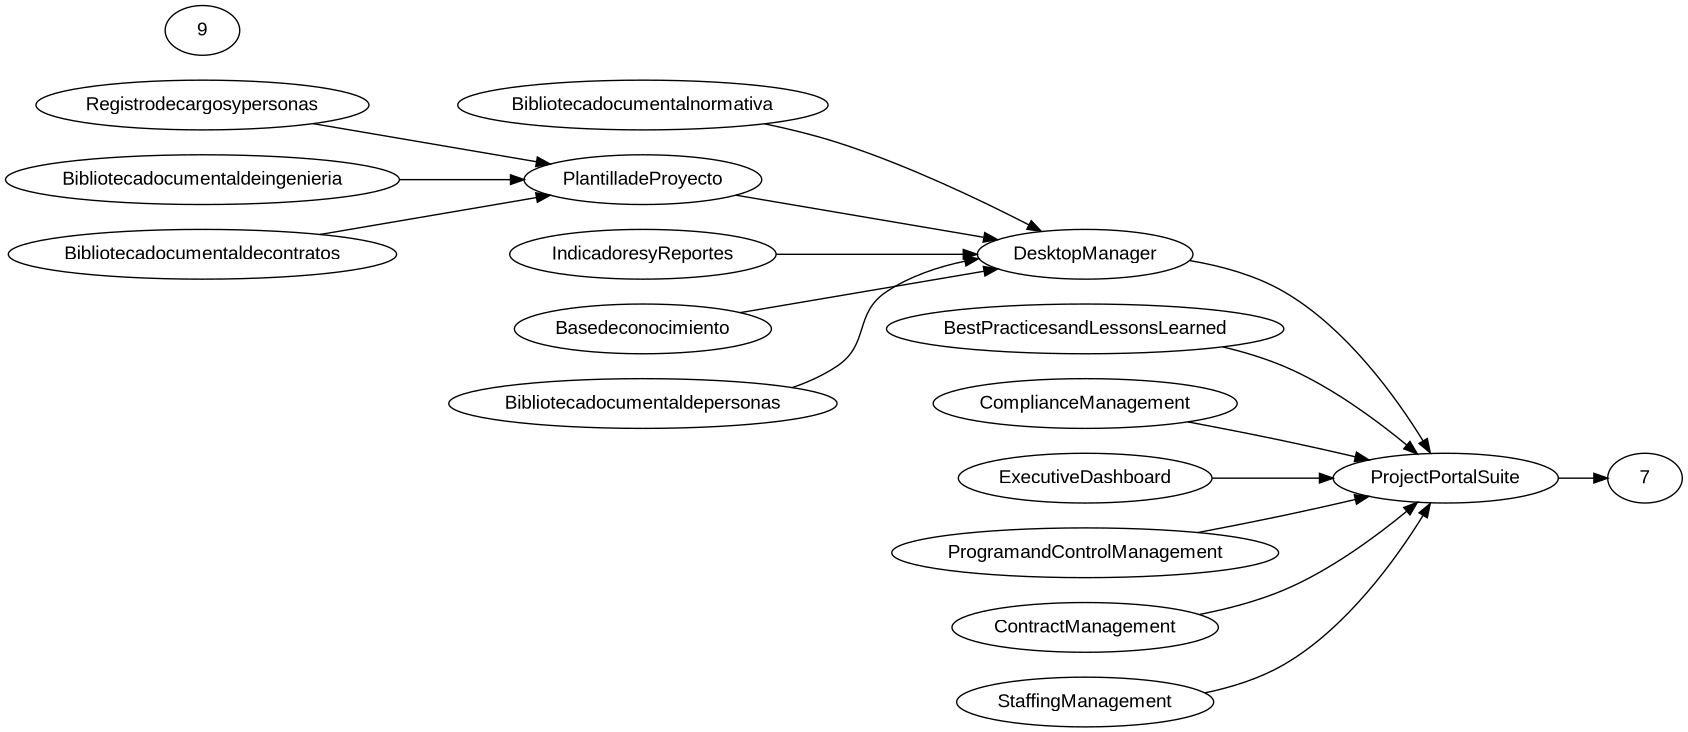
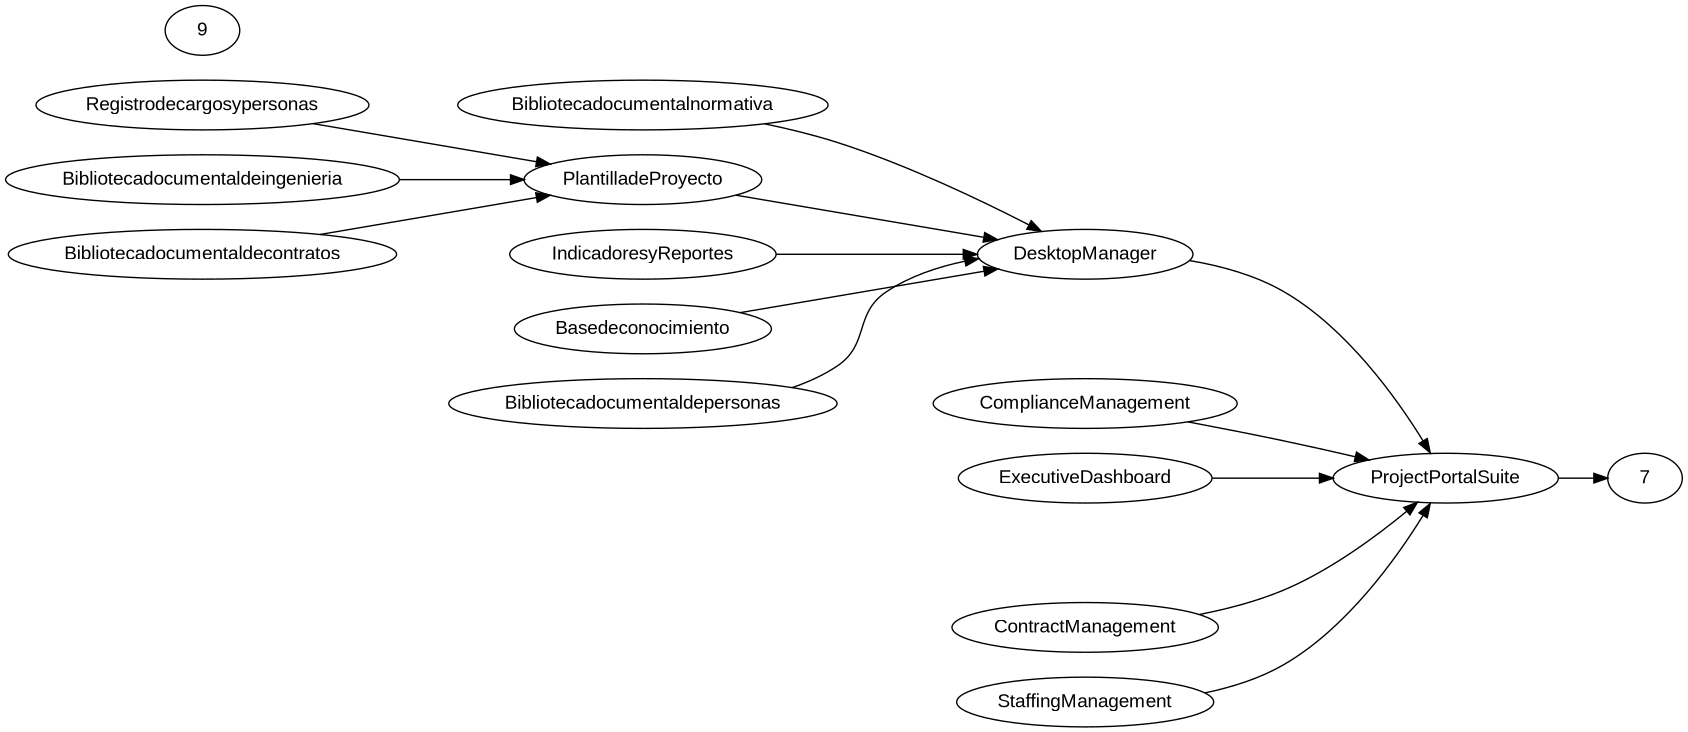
node "BestPracticesandLessonsLearned": removed
node "ProgramandControlManagement": removed
